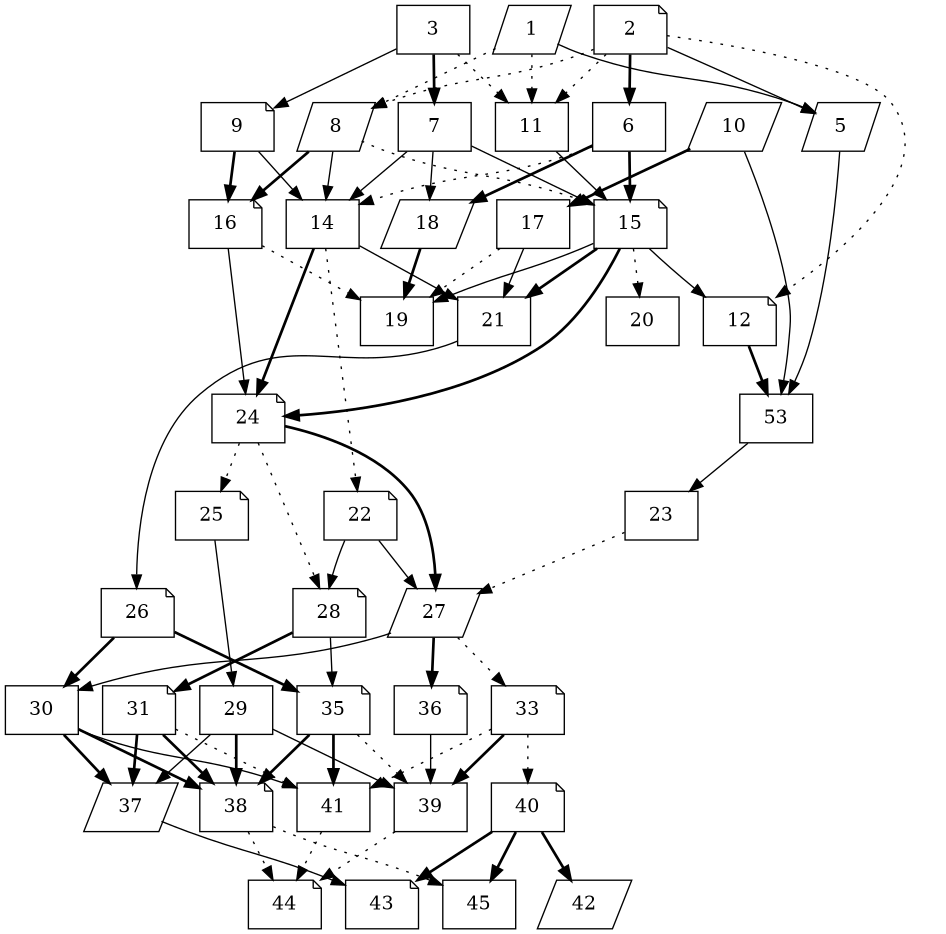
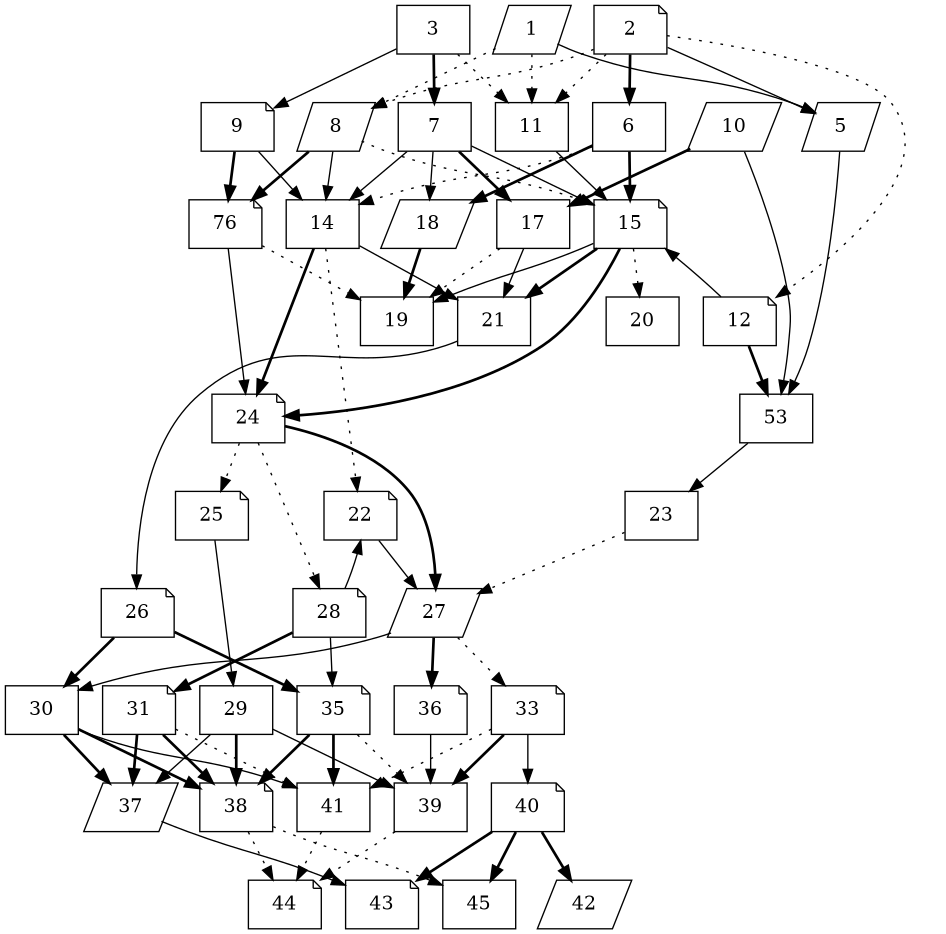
edge "7" -> "17": added
node "16": label "16" -> "76"
edge "15" -> "12": reversed
edge "22" -> "28": reversed
edge "33" -> "40": style dotted -> solid
